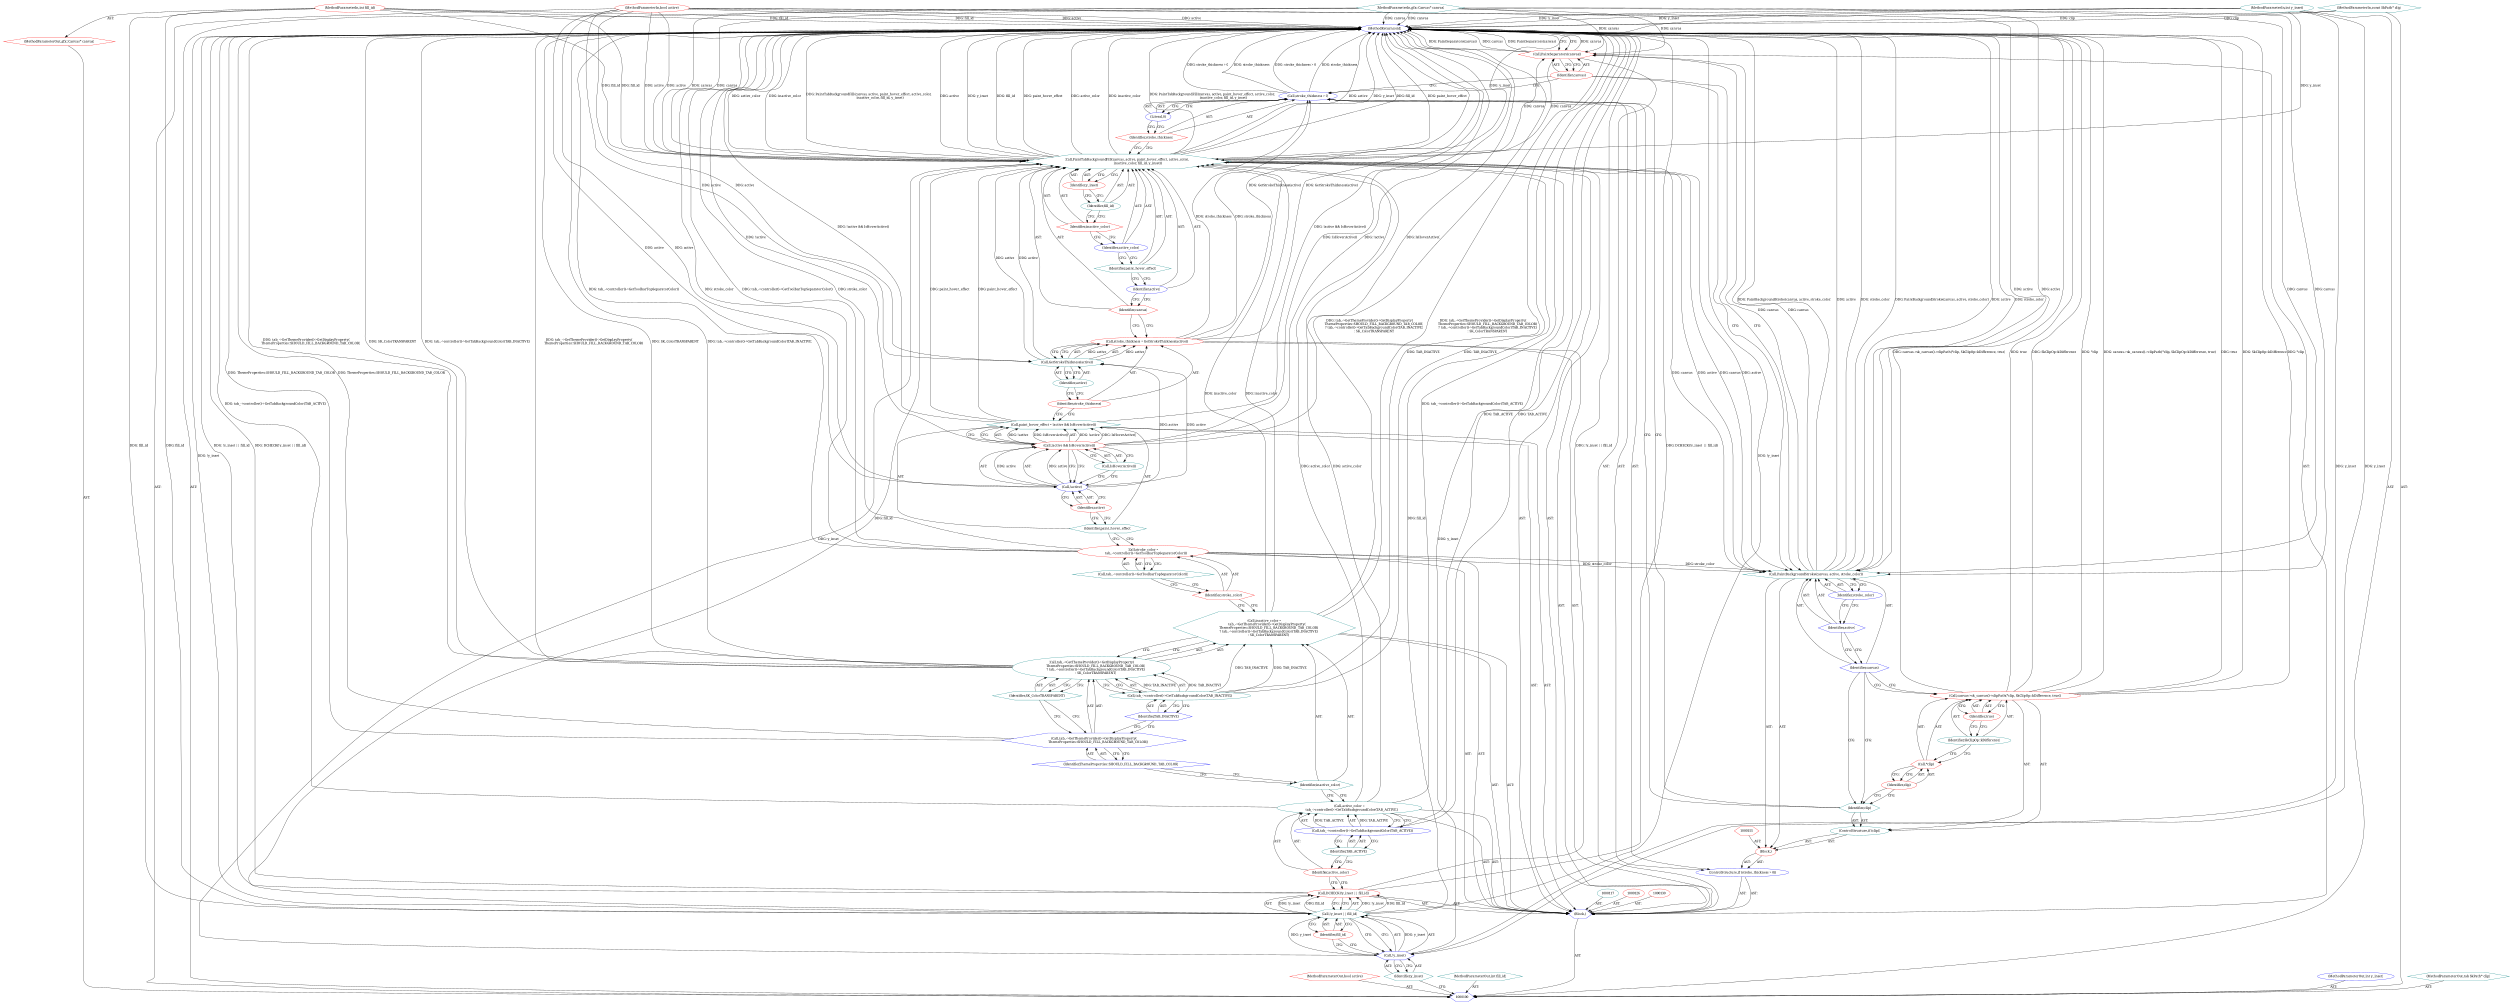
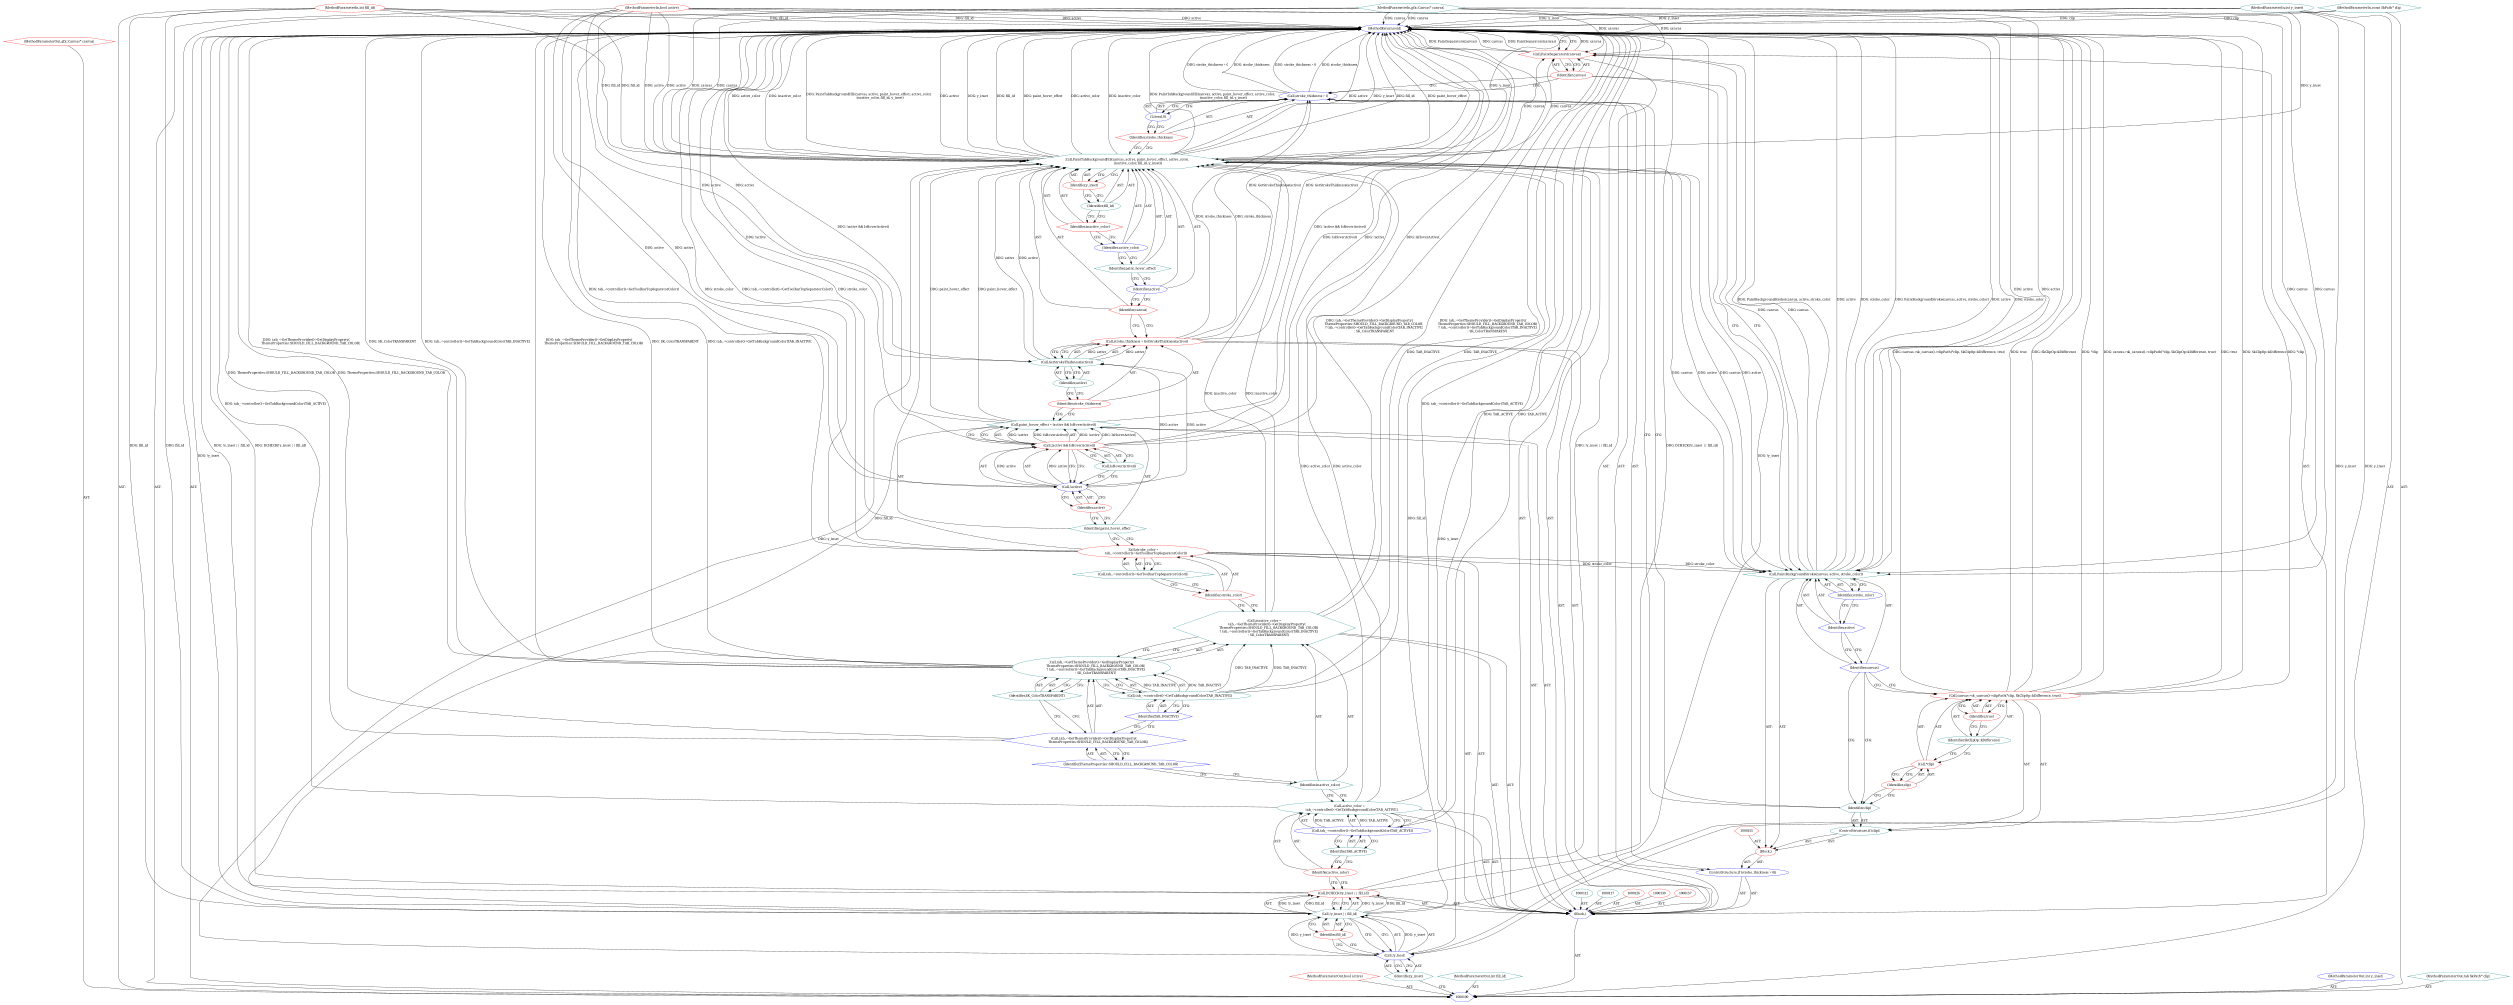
edge "(MethodParameterIn,int fill_id)" -> "(MethodParameterOut,gfx::Canvas* canvas)": now "(MethodParameterIn,int fill_id)" -> "1000100"
node "1000112": added
node "1000137": added
node "(Call,!y_inset)": label "(Call,!y_inset)" -> "(Call,!y_bool)"
